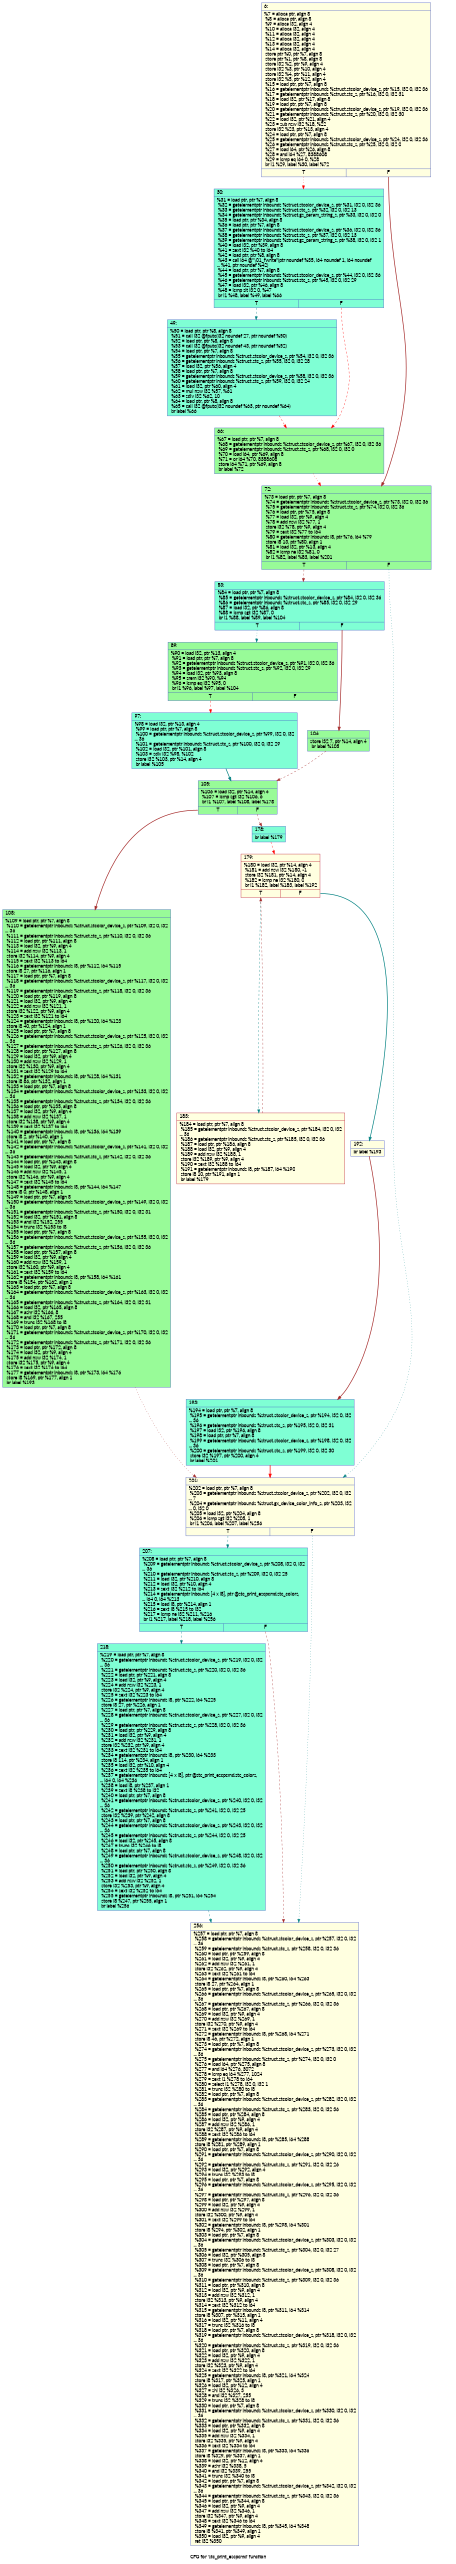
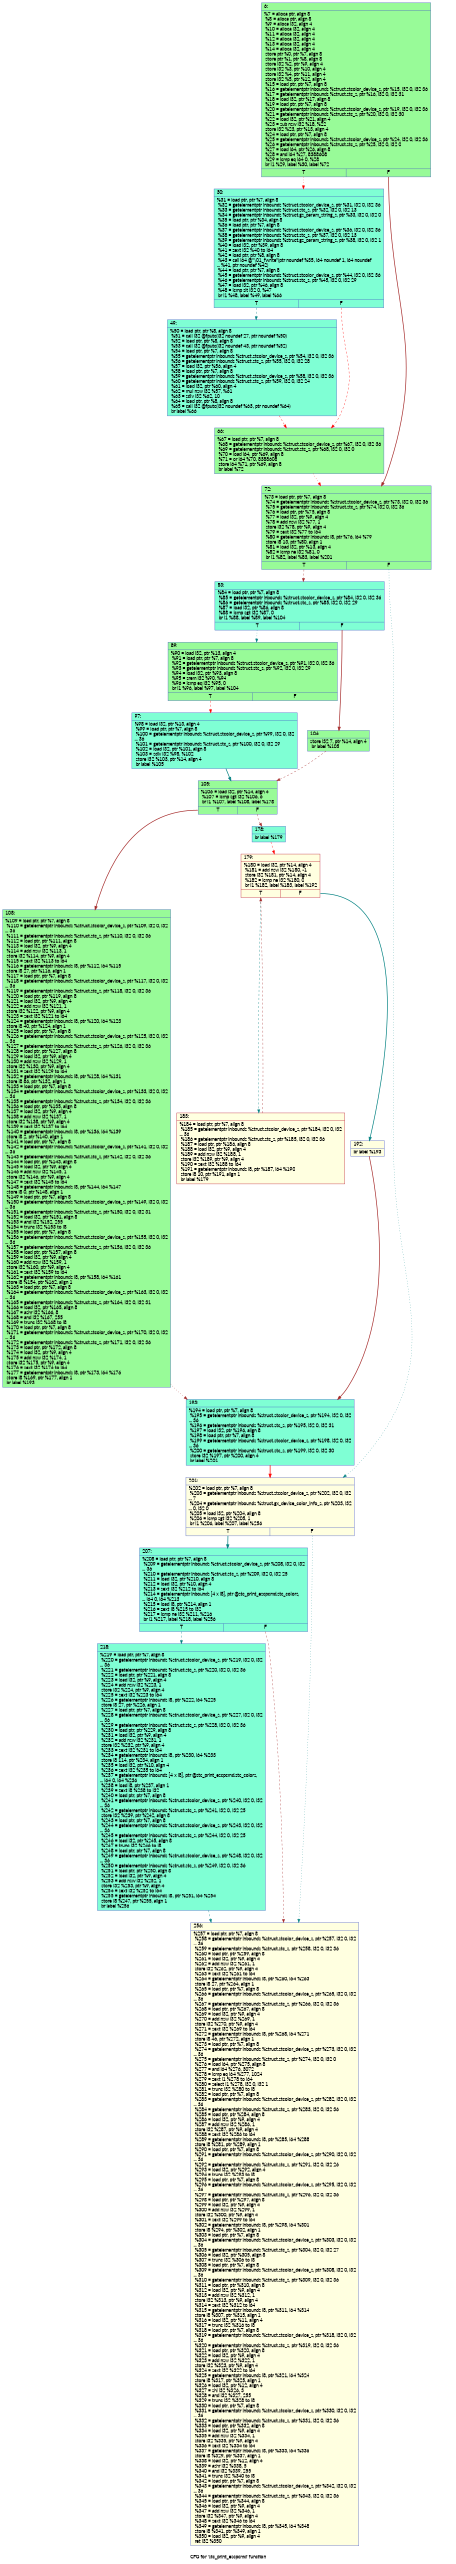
node "6:": fillcolor lightyellow -> palegreen
edge "108:" -> "201:": now "108:" -> "193:"
edge "201:" -> "207:": style dashed -> bold
